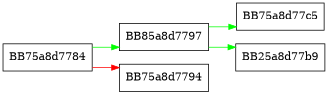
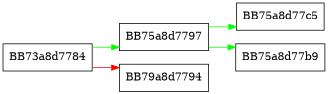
node "BB85a8d7797": label "BB85a8d7797" -> "BB75a8d7797"
node "BB75a8d7784": label "BB75a8d7784" -> "BB73a8d7784"
node "BB25a8d77b9": label "BB25a8d77b9" -> "BB75a8d77b9"
node "BB75a8d7794": label "BB75a8d7794" -> "BB79a8d7794"
